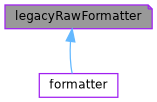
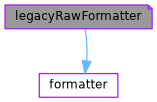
edge "formatter" -> "legacyRawFormatter": reversed
